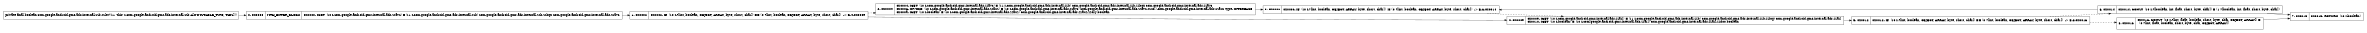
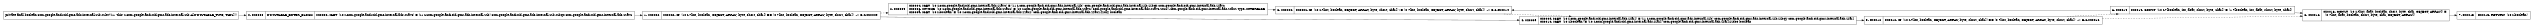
edge "6: 0x0014" -> "7: 0x0015": now "6: 0x0014" -> "8: 0x0016"
node "0: 0x0000": text "MTH_ENTER_BLOCK" -> "IMMUTABLE_ENTER_BLOCK"
